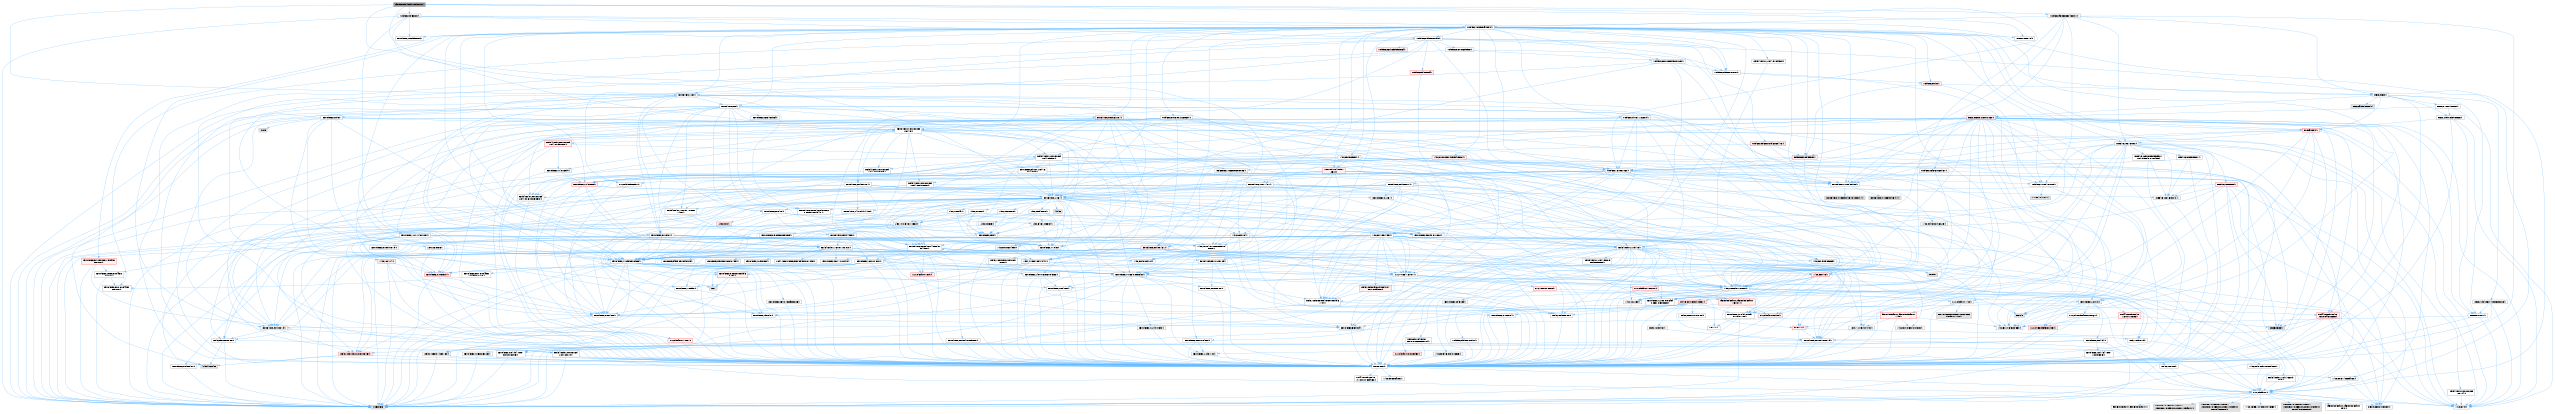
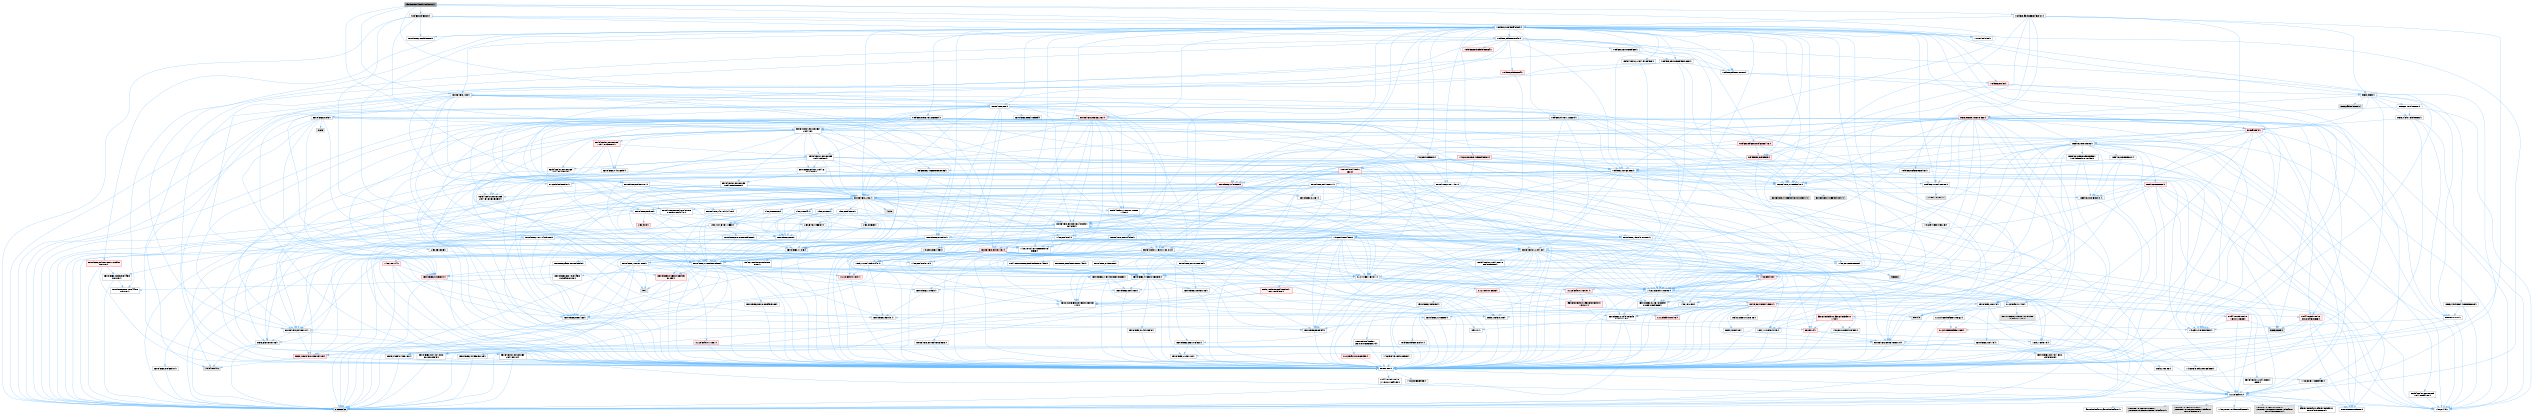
node "VerseTypesFwd.h": label "VerseTypesFwd.h" -> "NumericLimits.h"
node "Templates/FunctionFwd.h": removed
node "Templates/IsPolymorphic.h": removed
node "Serialization/Structured NotNull.h": label "Serialization/Structured NotNull.h" -> "Serialization/Structured ArchiveDefines.h"
node "GenericPlatform/GenericPlatform Text.h": label "GenericPlatform/GenericPlatform Text.h" -> "GenericPlatform/GenericPlatform CompilerPreSetup.h"
